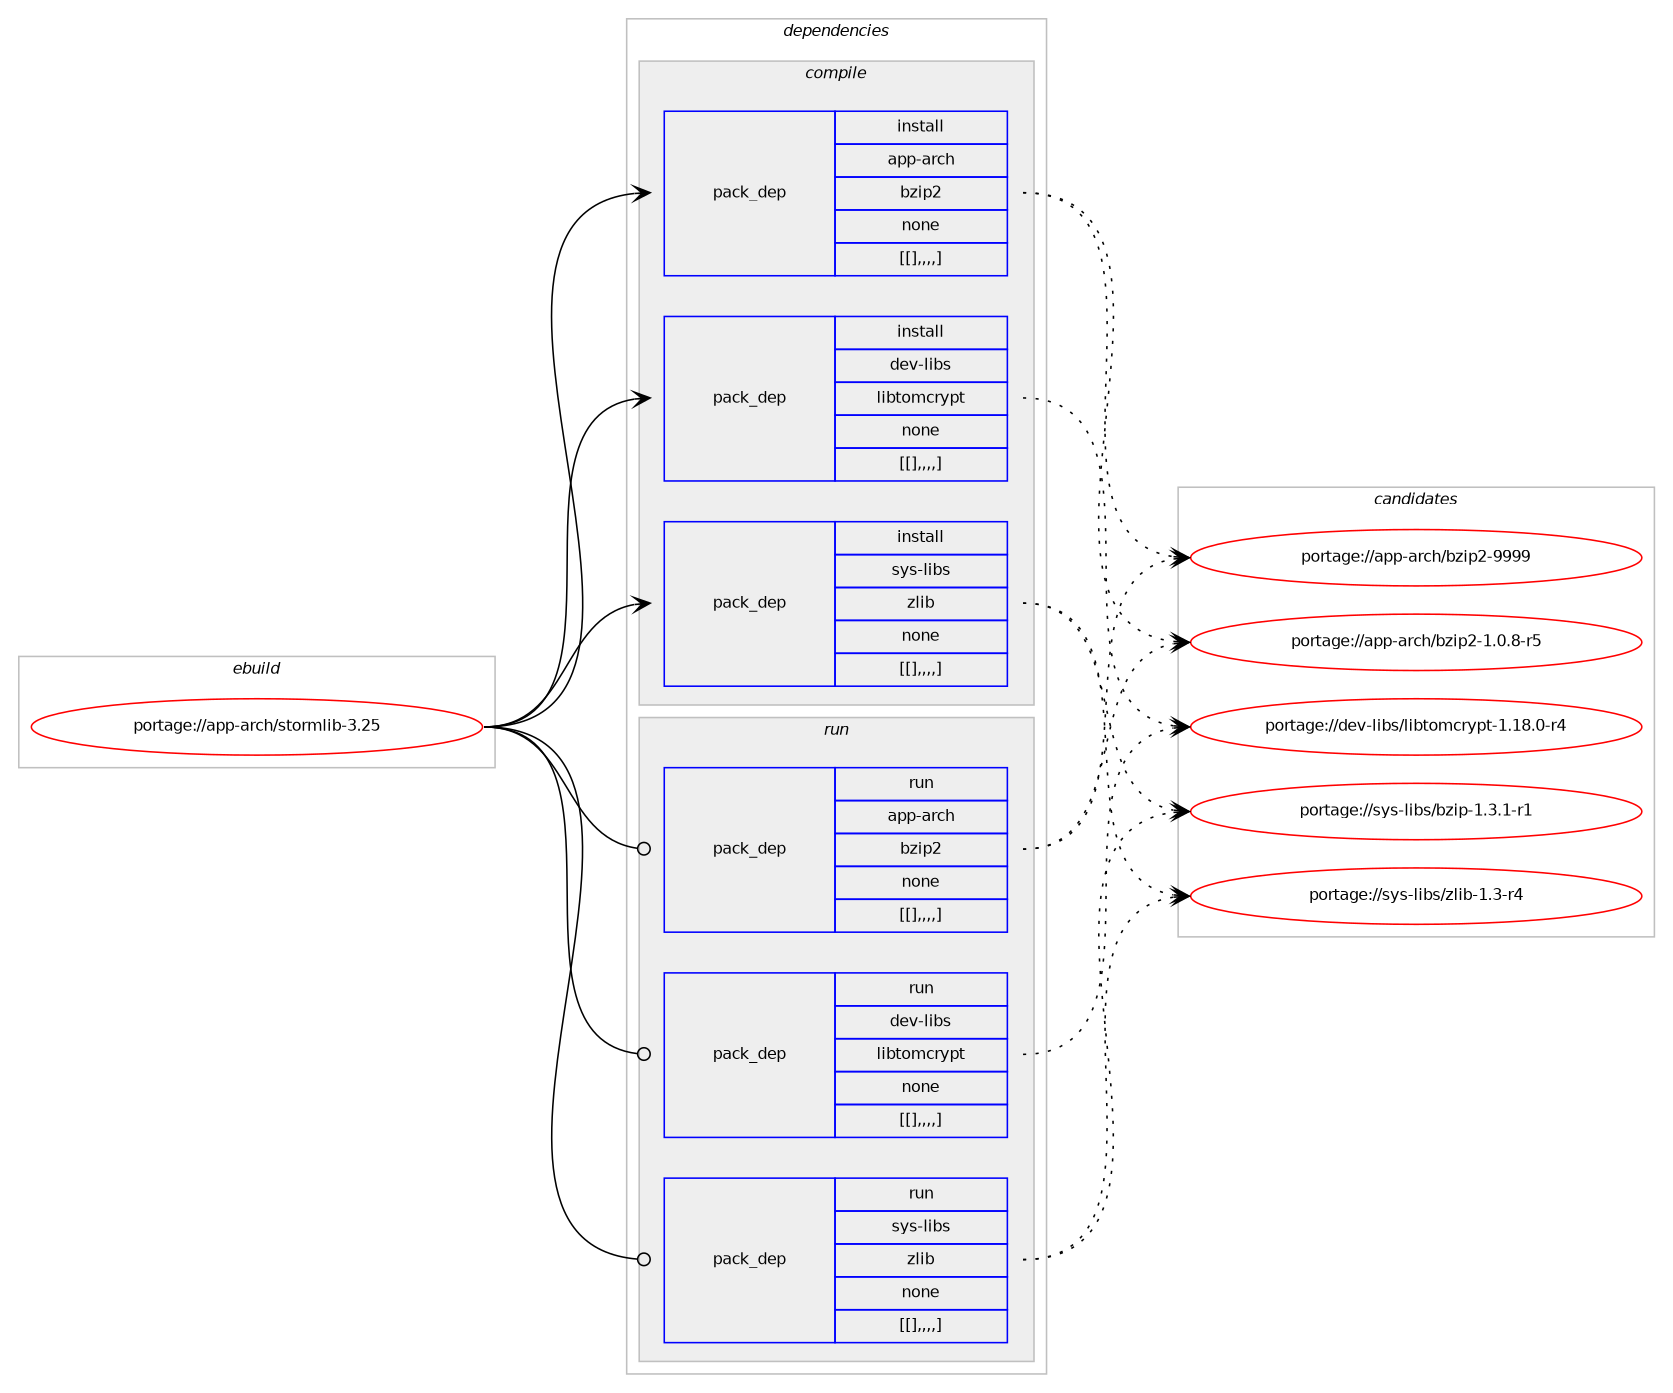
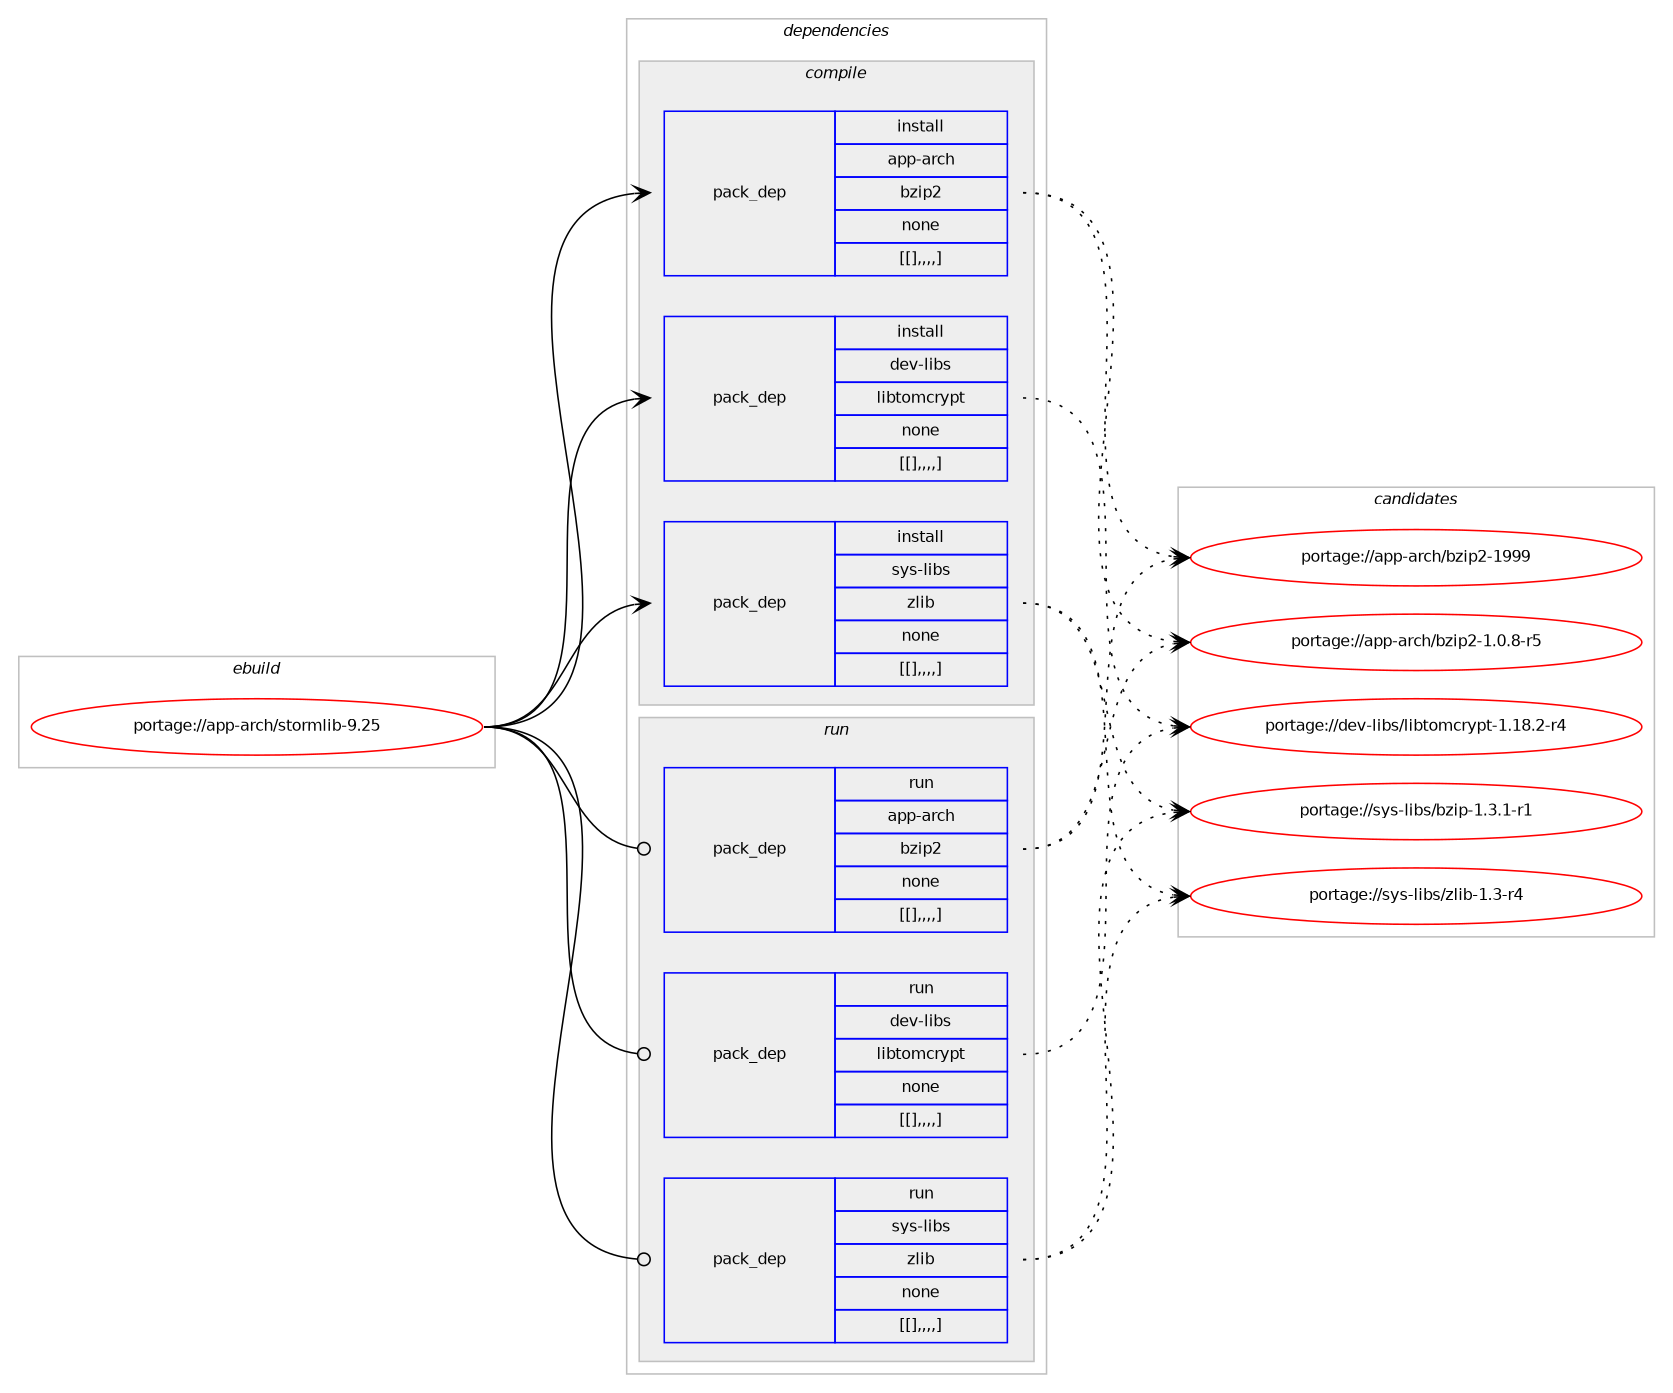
node "portage://app-arch/bzip2-9999": label "portage://app-arch/bzip2-9999" -> "portage://app-arch/bzip2-1999"
node "portage://app-arch/stormlib-3.25": label "portage://app-arch/stormlib-3.25" -> "portage://app-arch/stormlib-9.25"
node "portage://dev-libs/libtomcrypt-1.18.0-r4": label "portage://dev-libs/libtomcrypt-1.18.0-r4" -> "portage://dev-libs/libtomcrypt-1.18.2-r4"
